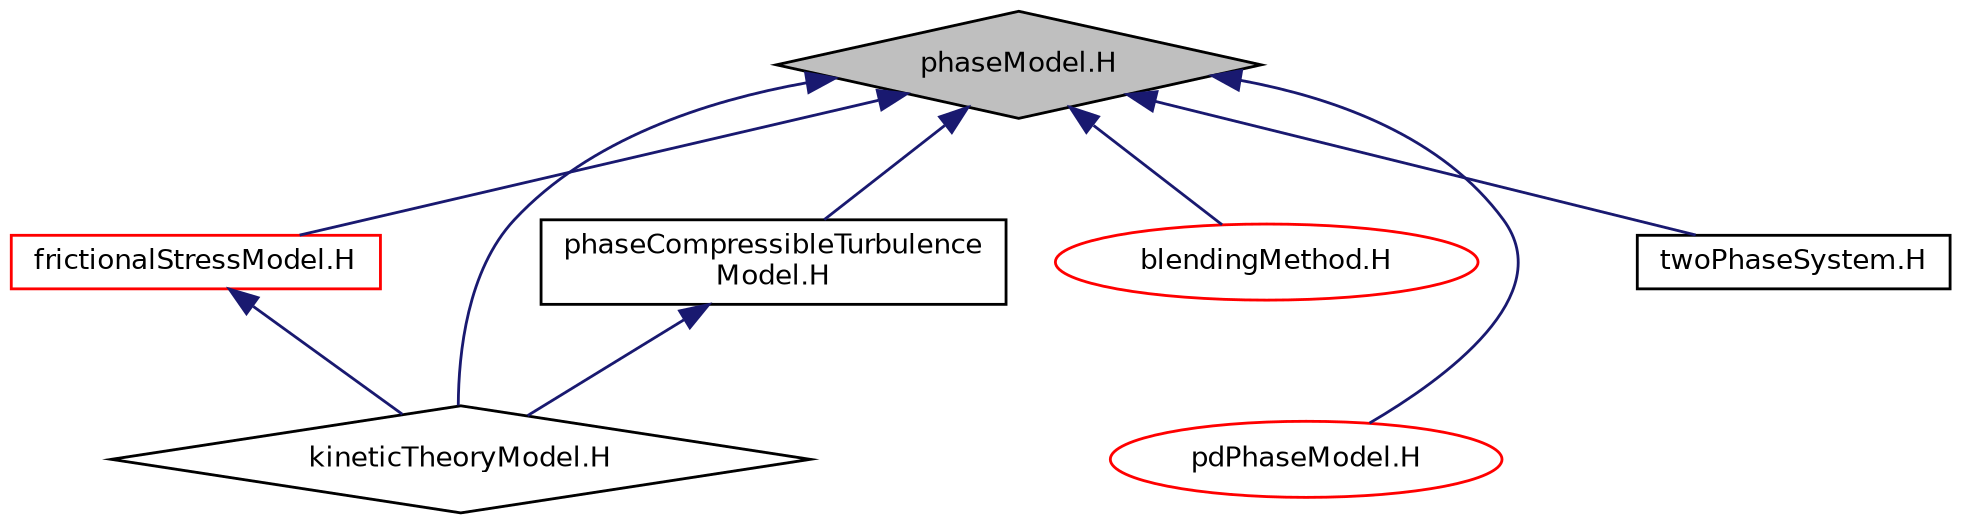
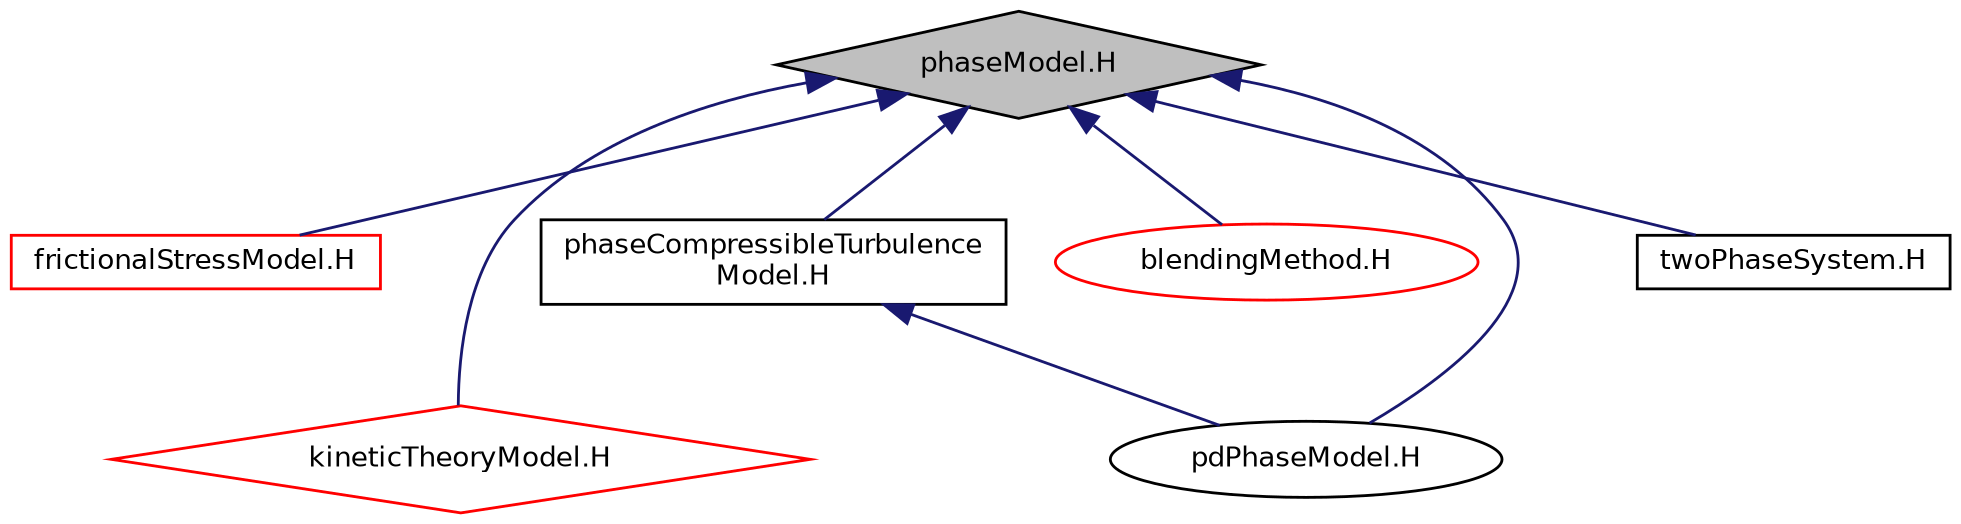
edge "kineticTheoryModel.H" -> "frictionalStressModel.H": removed
edge "kineticTheoryModel.H" -> "phaseCompressibleTurbulence Model.H": now "pdPhaseModel.H" -> "phaseCompressibleTurbulence Model.H"
node "kineticTheoryModel.H": color black -> red
node "pdPhaseModel.H": color red -> black
